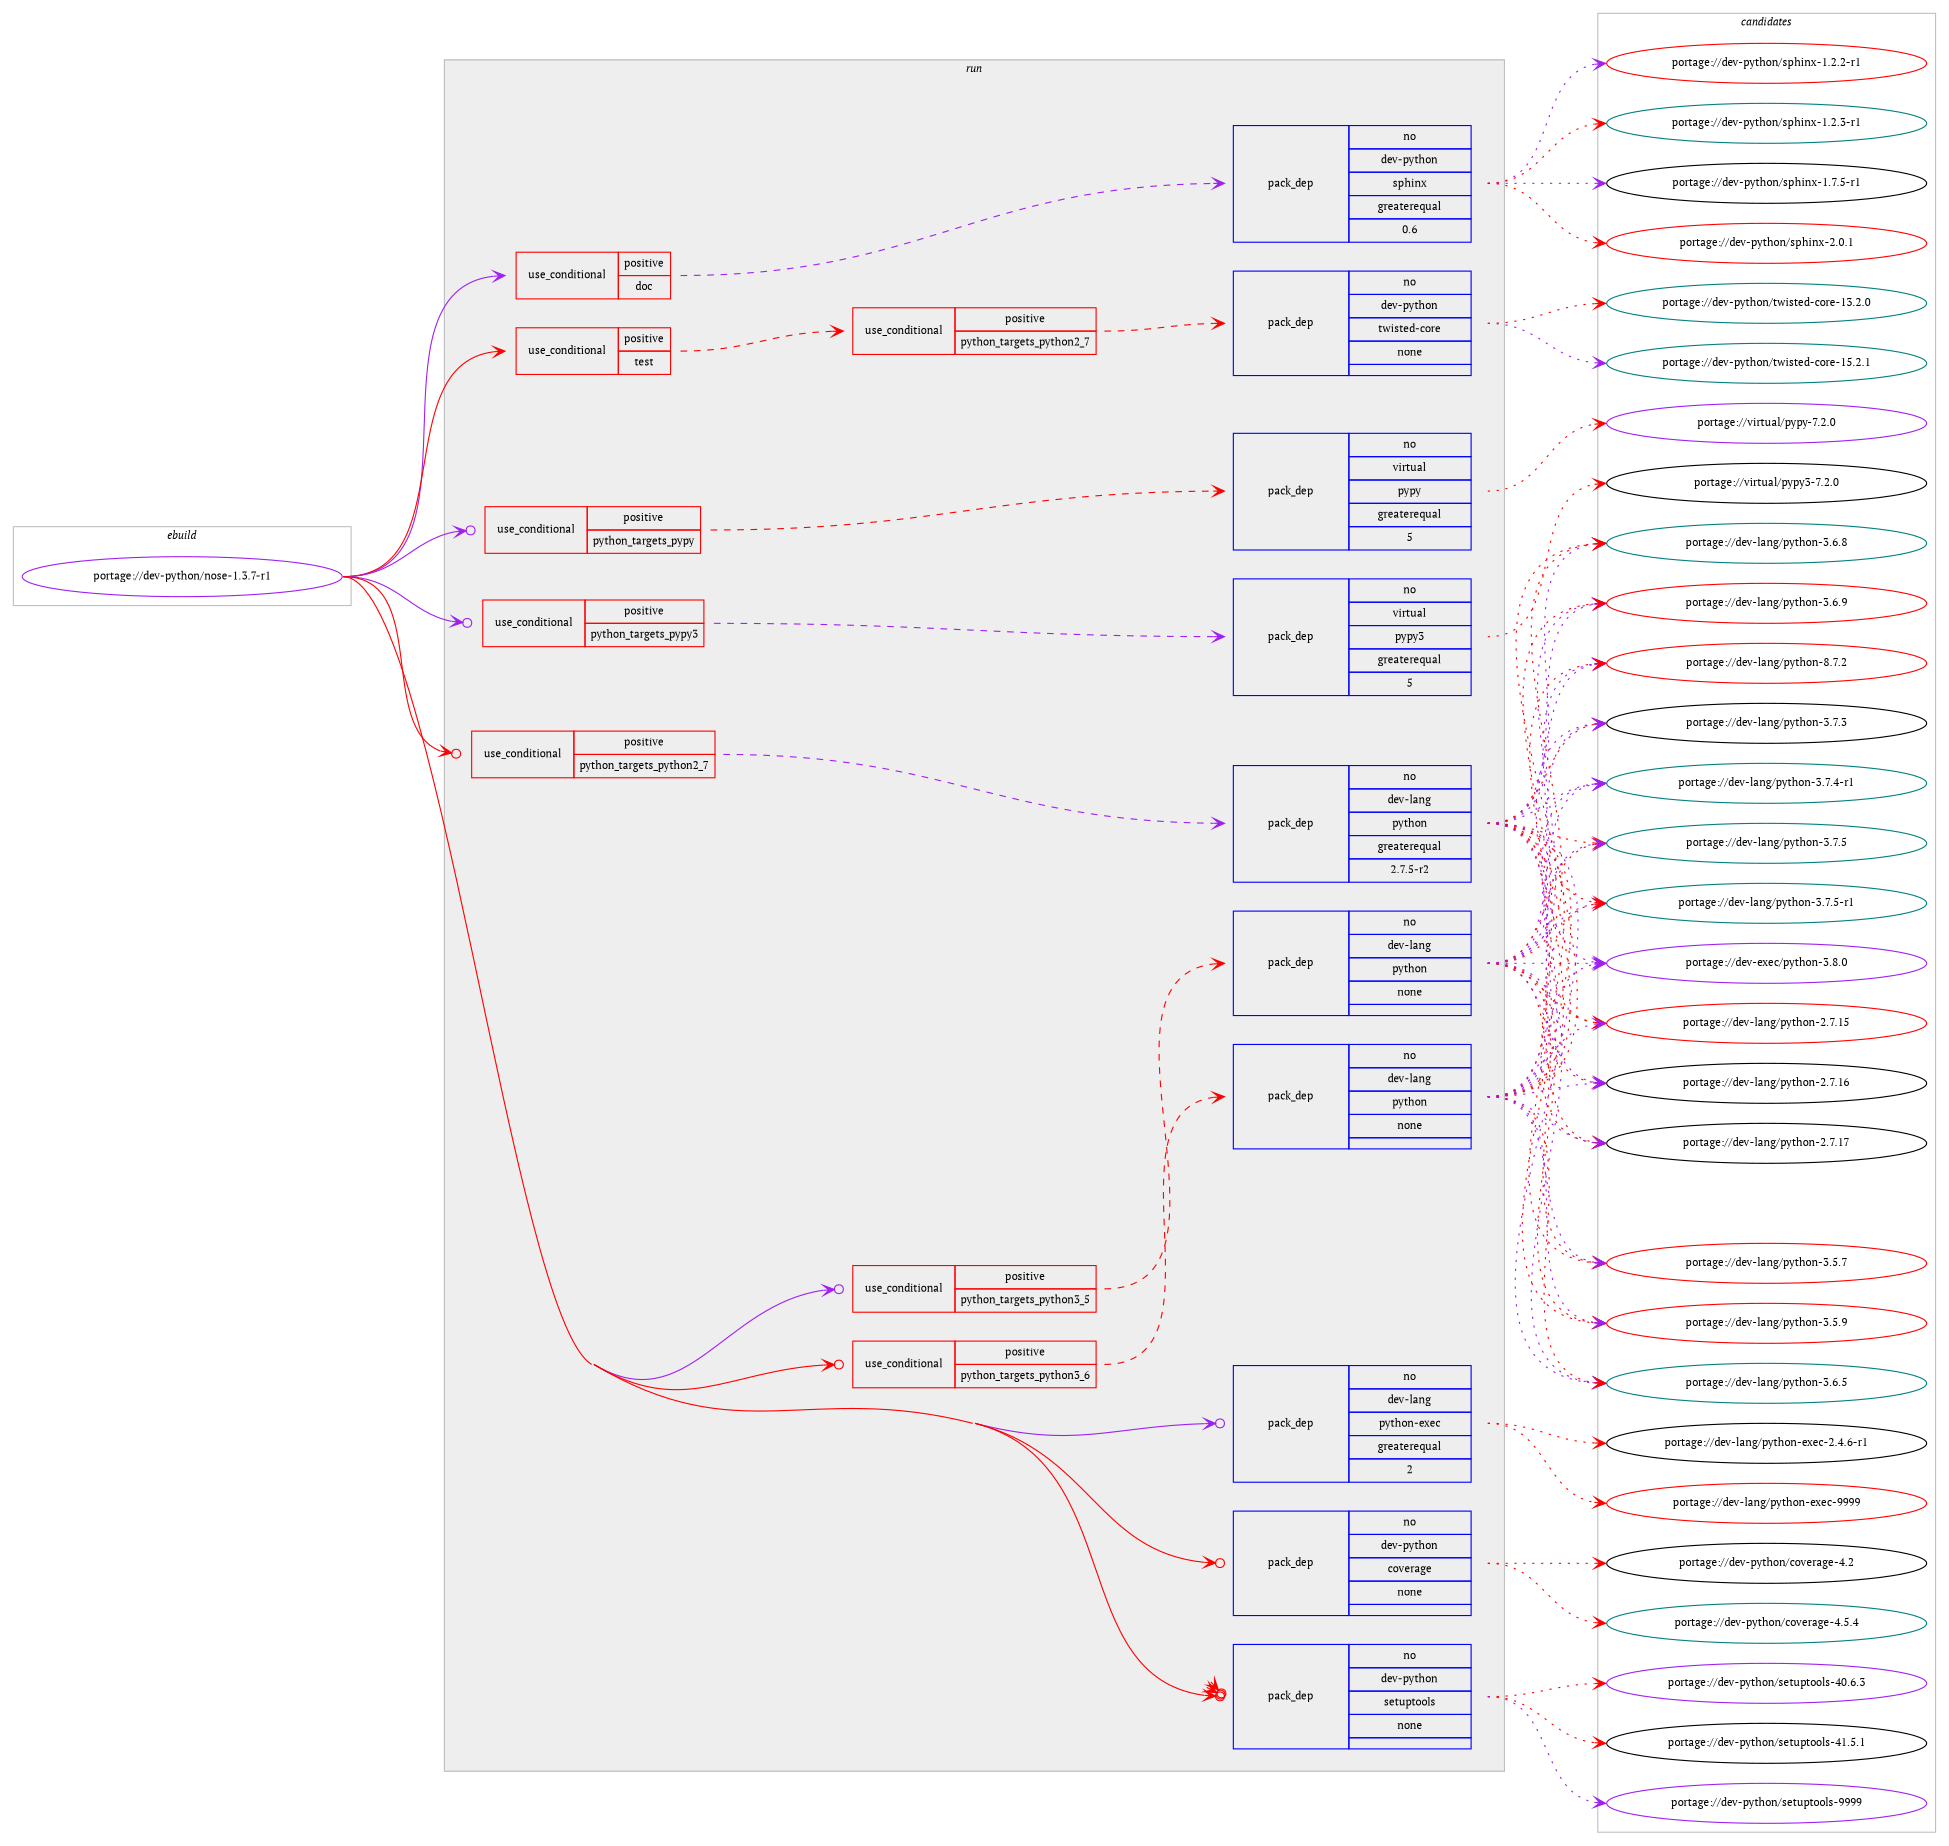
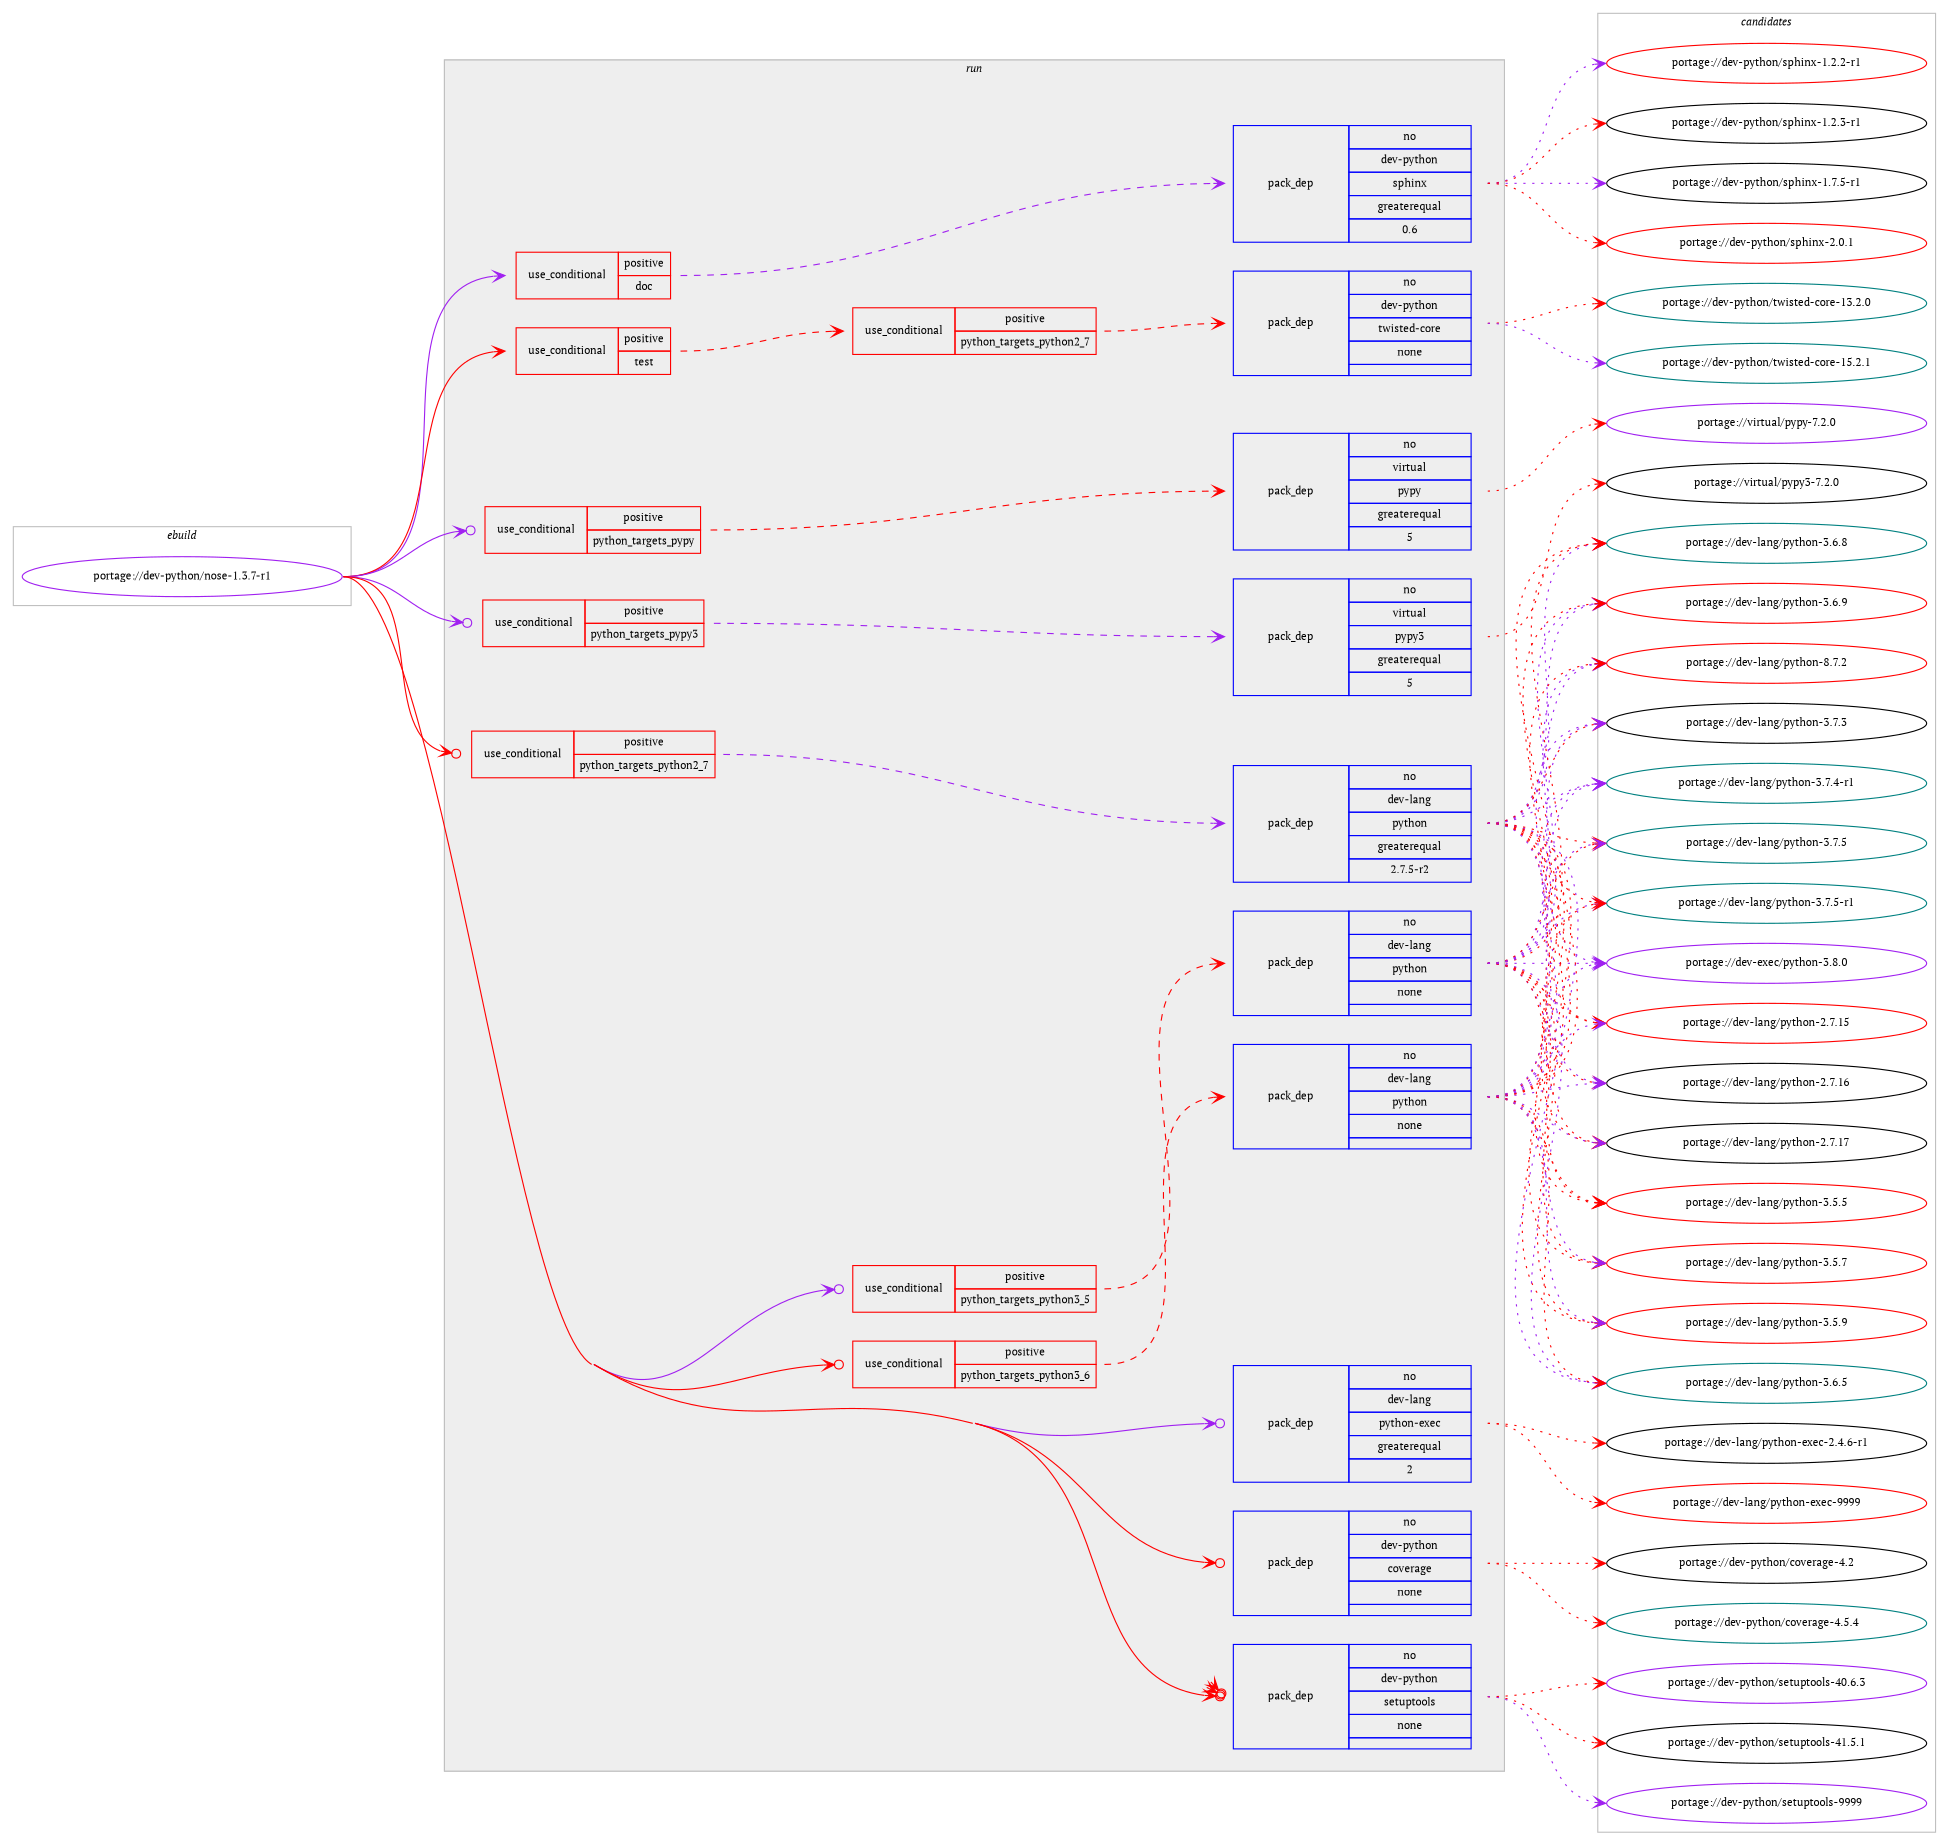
node "portage://dev-python/sphinx-1.2.3-r1": color teal -> black
node "portage://dev-lang/python-3.5.5": added
